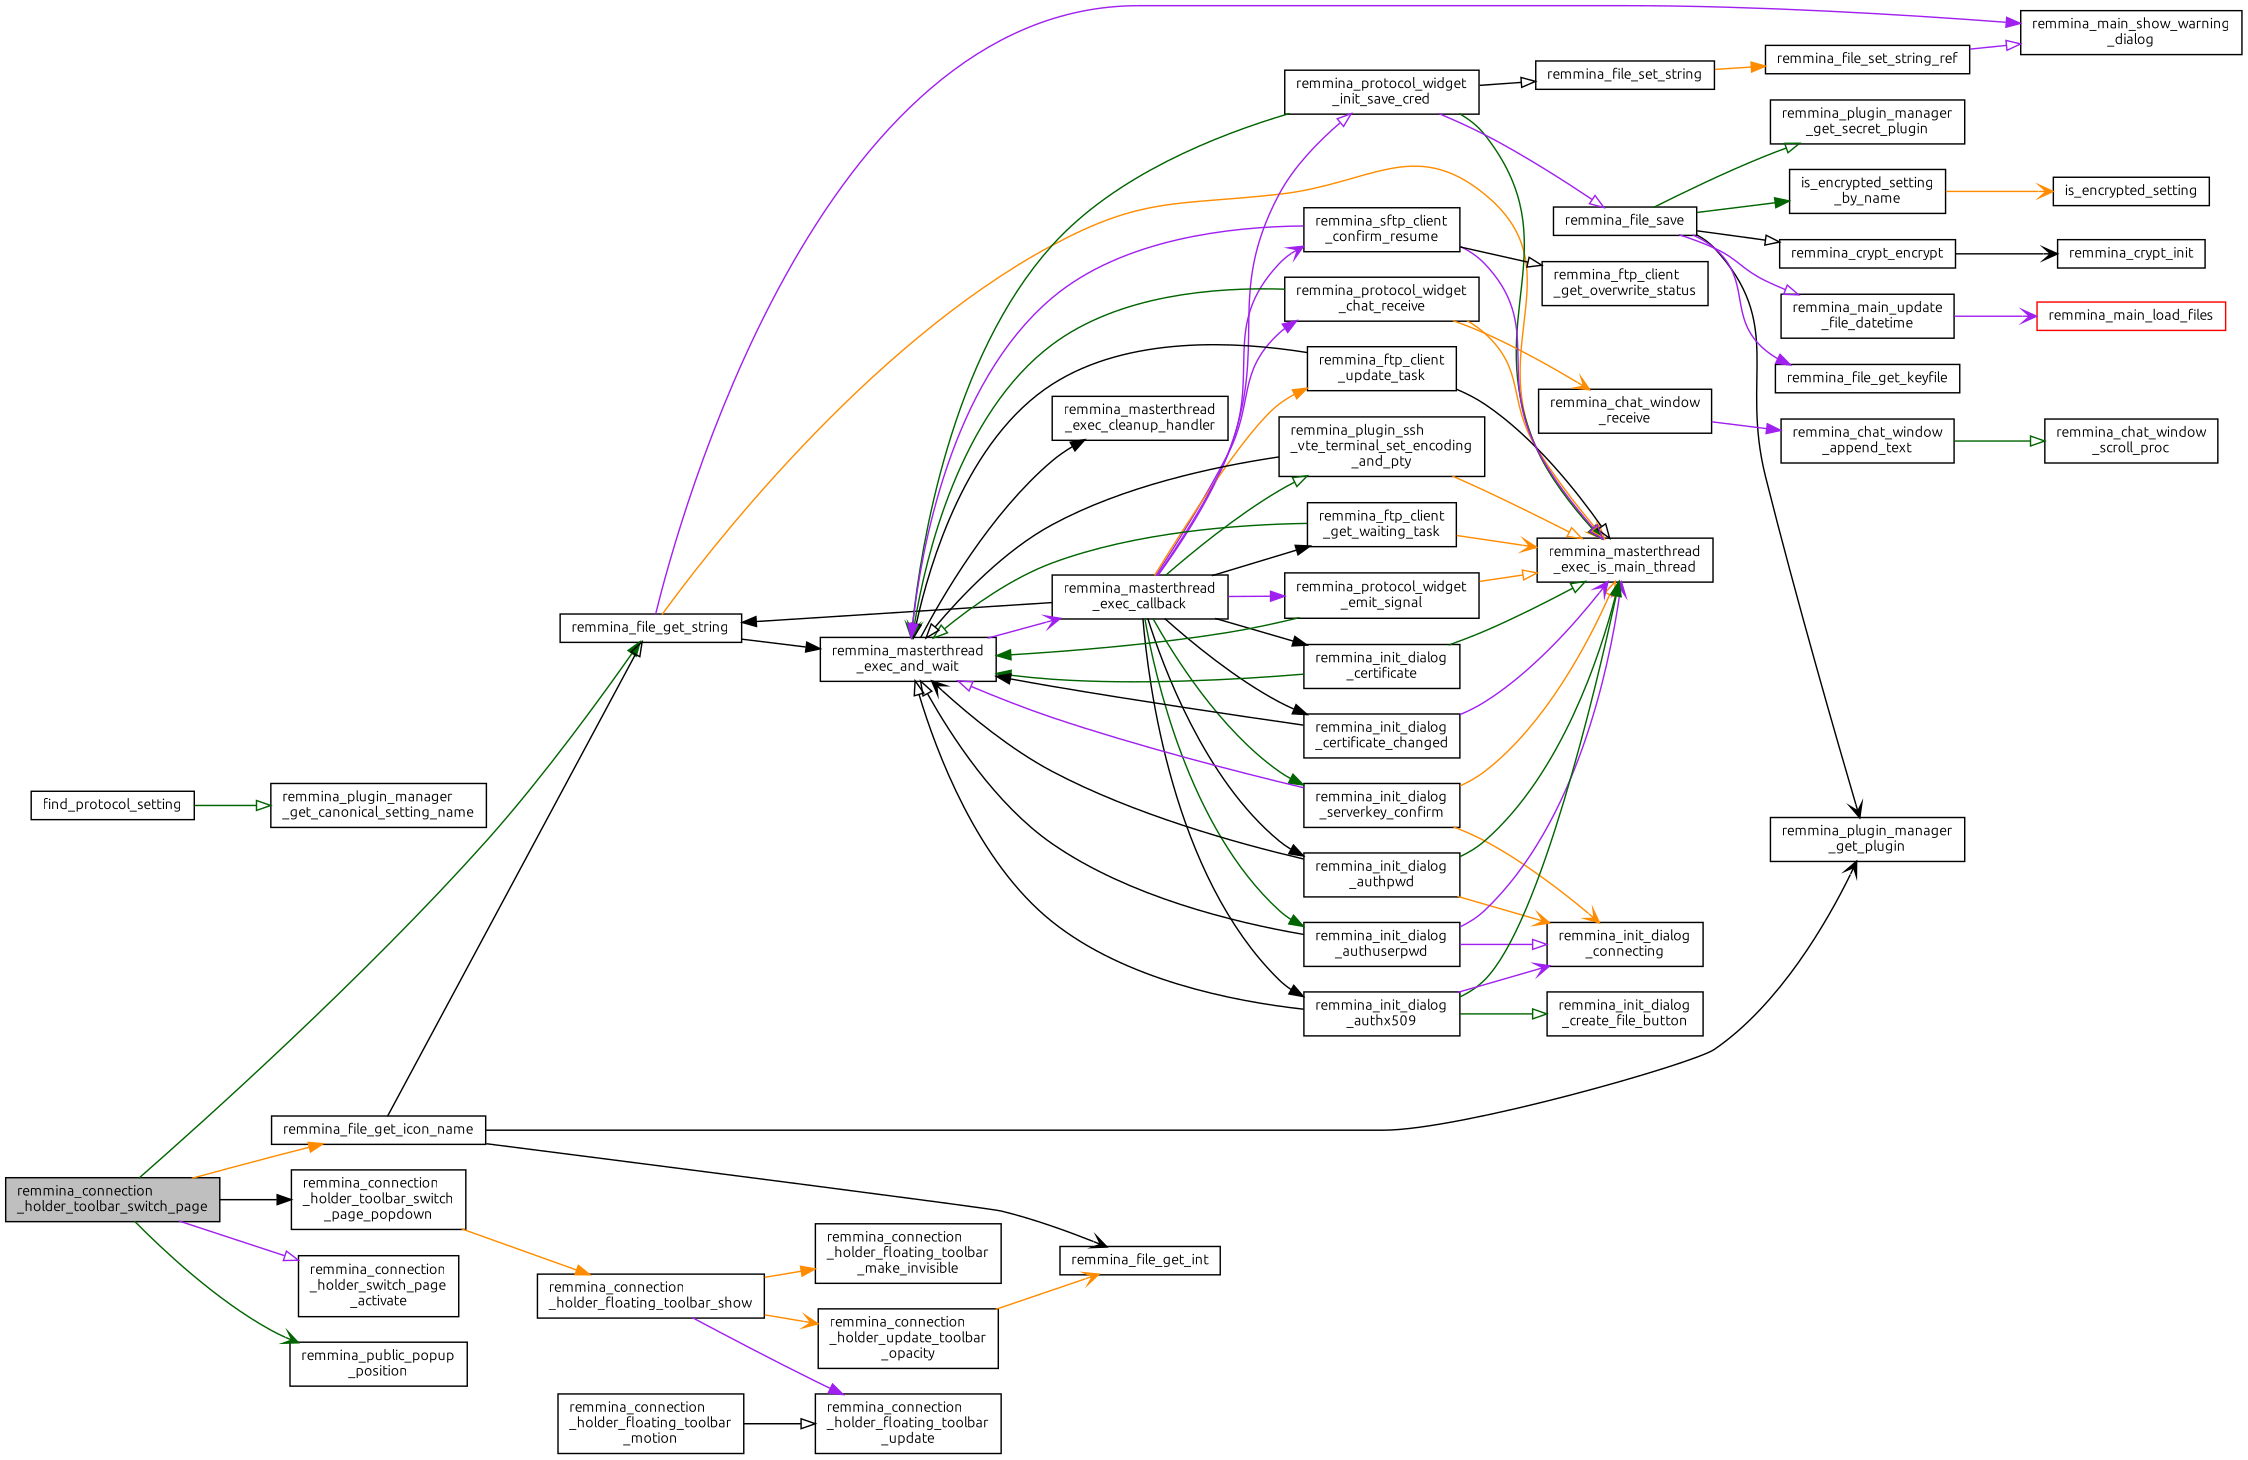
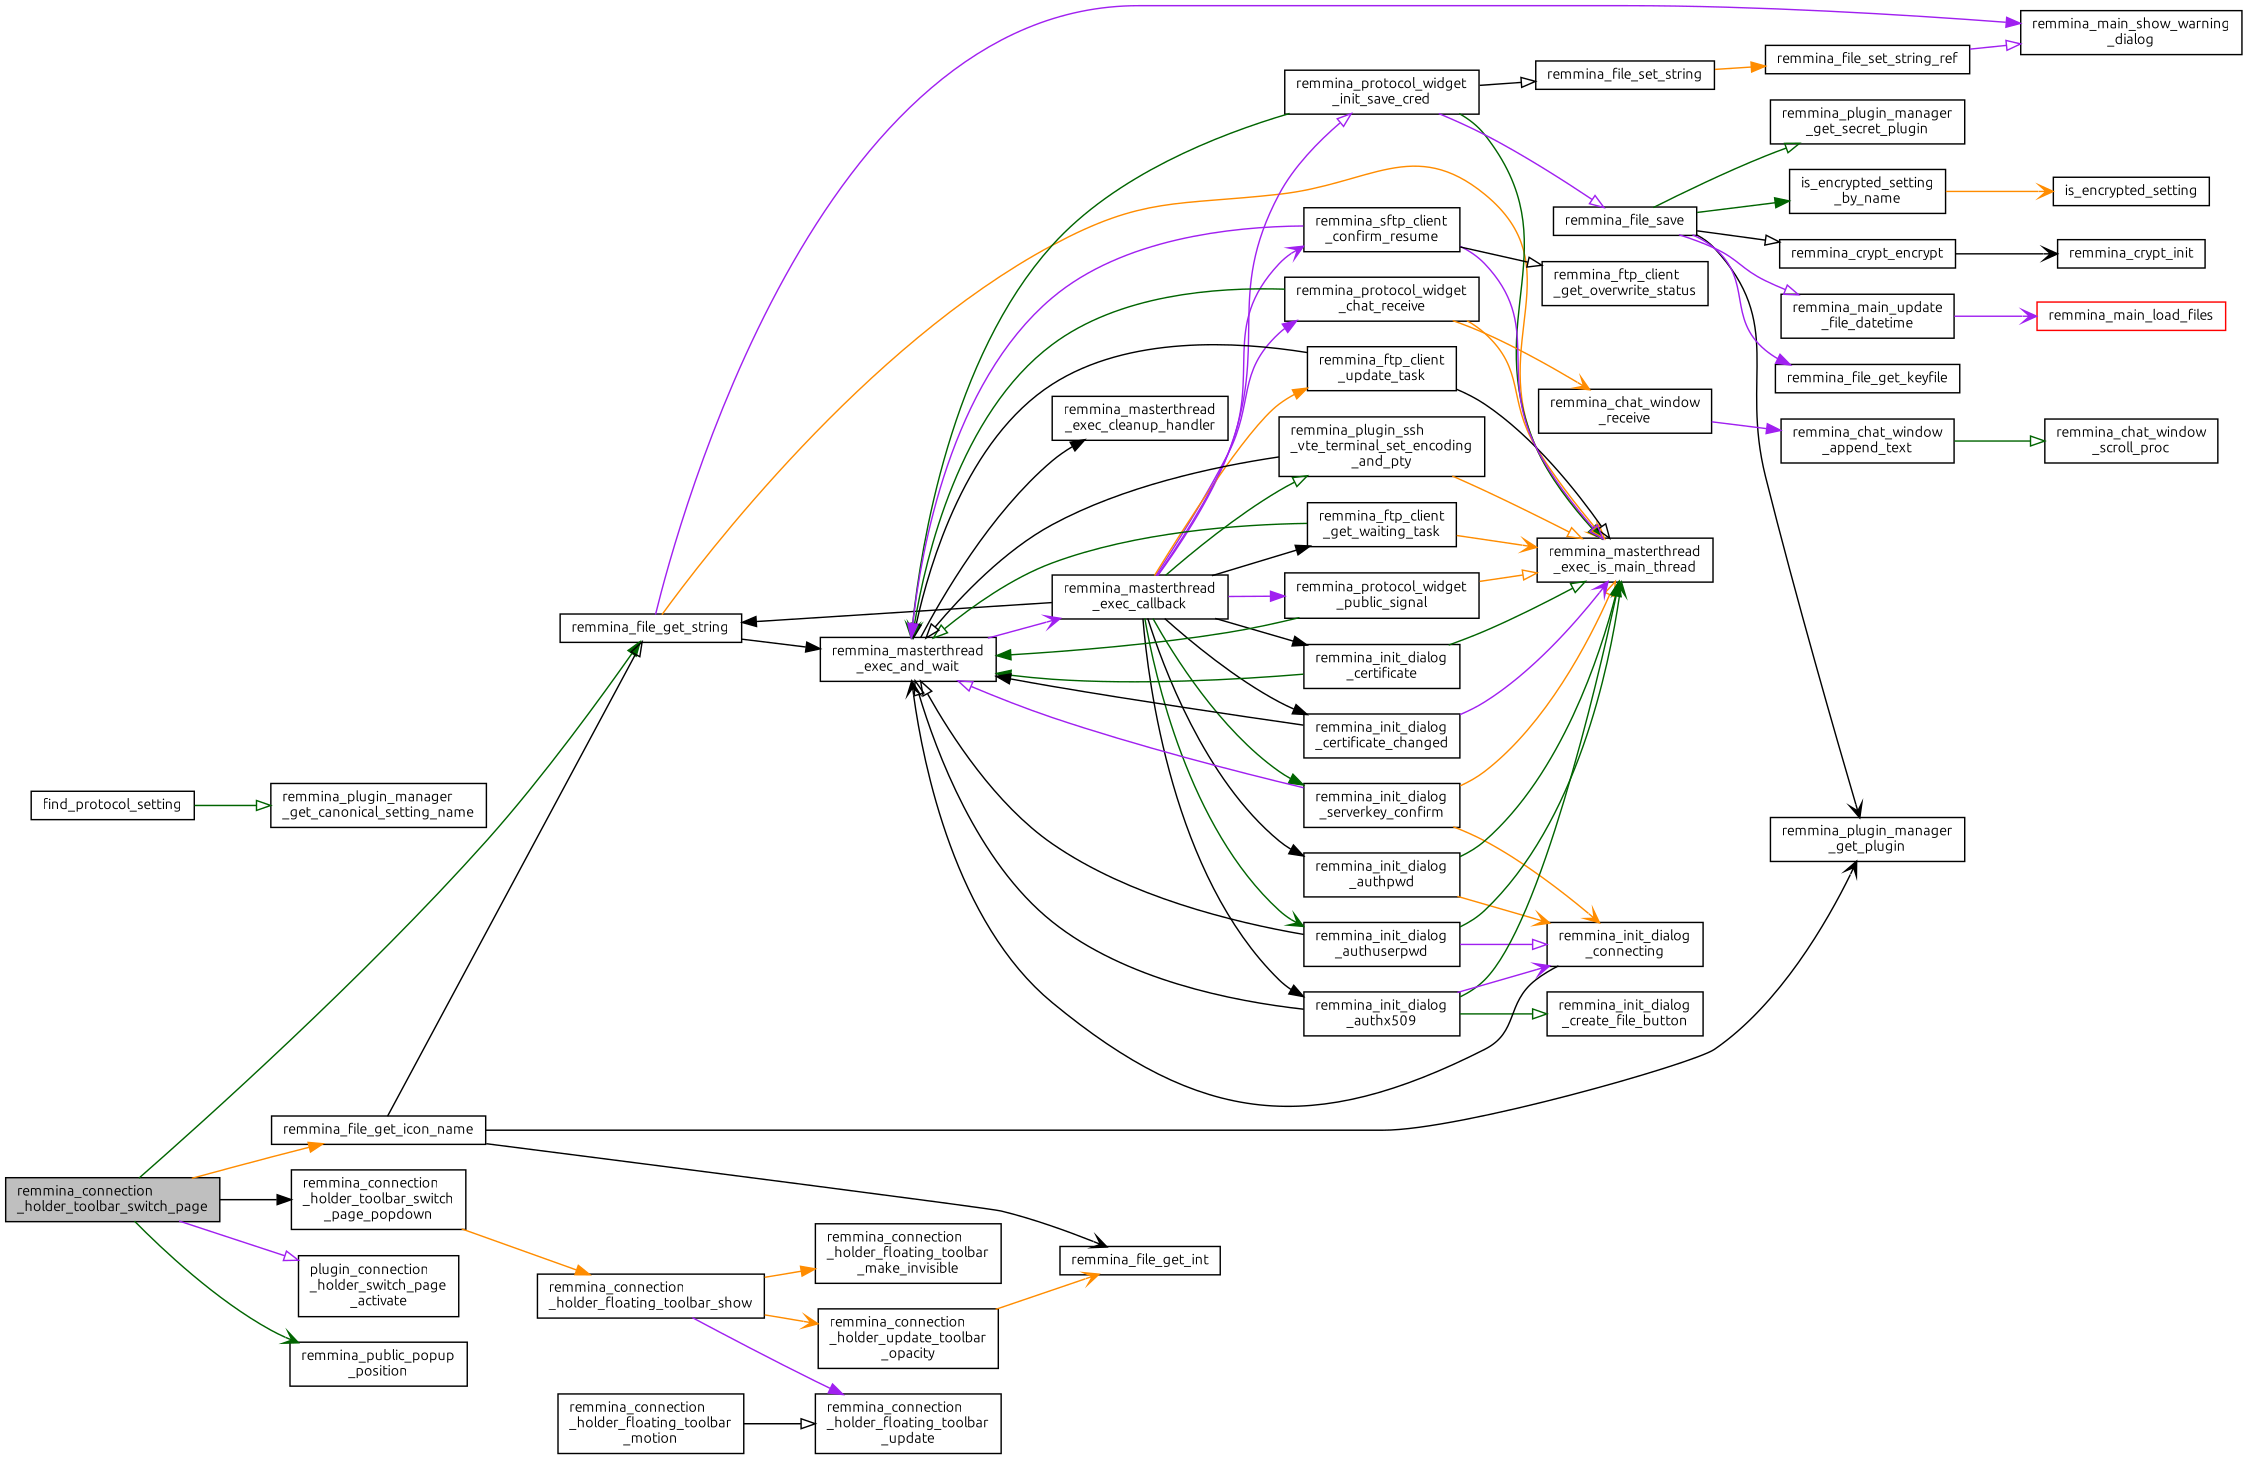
node "remmina_protocol_widget _emit_signal": label "remmina_protocol_widget _emit_signal" -> "remmina_protocol_widget _public_signal"
edge "remmina_masterthread _exec_callback" -> "remmina_init_dialog _authuserpwd": arrowhead normal -> vee
edge "remmina_init_dialog _authpwd" -> "remmina_masterthread _exec_and_wait": now "remmina_init_dialog _connecting" -> "remmina_masterthread _exec_and_wait"
edge "remmina_init_dialog _authuserpwd" -> "remmina_masterthread _exec_is_main_thread": color purple -> darkgreen
node "remmina_connection _holder_switch_page _activate": label "remmina_connection _holder_switch_page _activate" -> "plugin_connection _holder_switch_page _activate"
